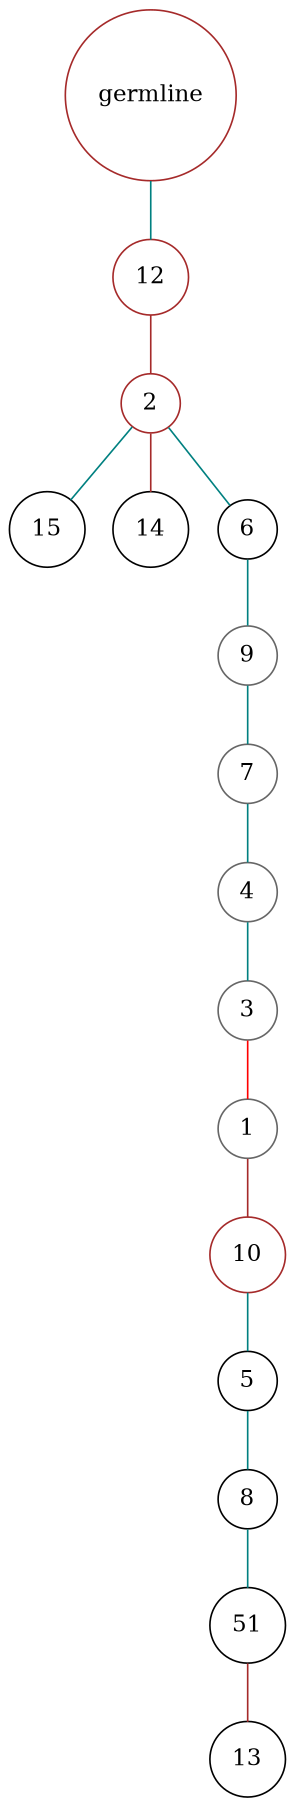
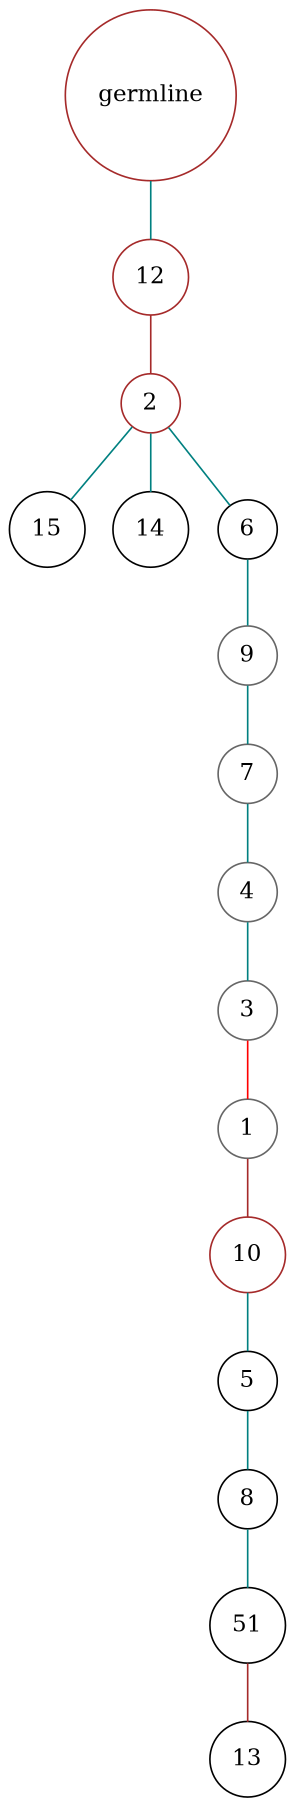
edge "2" -- "14": color brown -> teal
